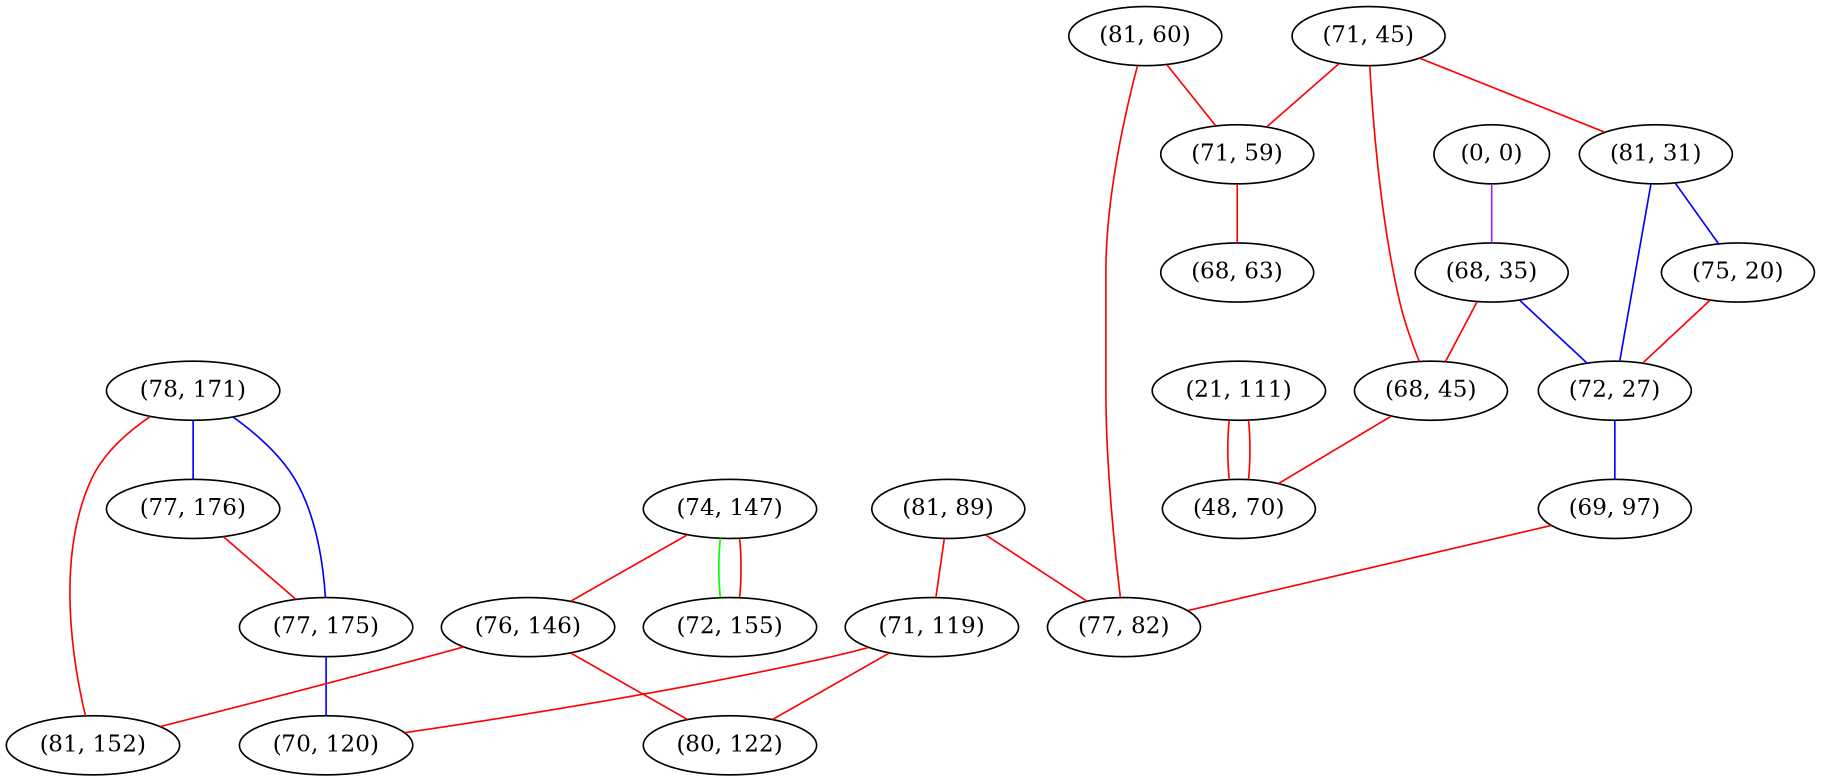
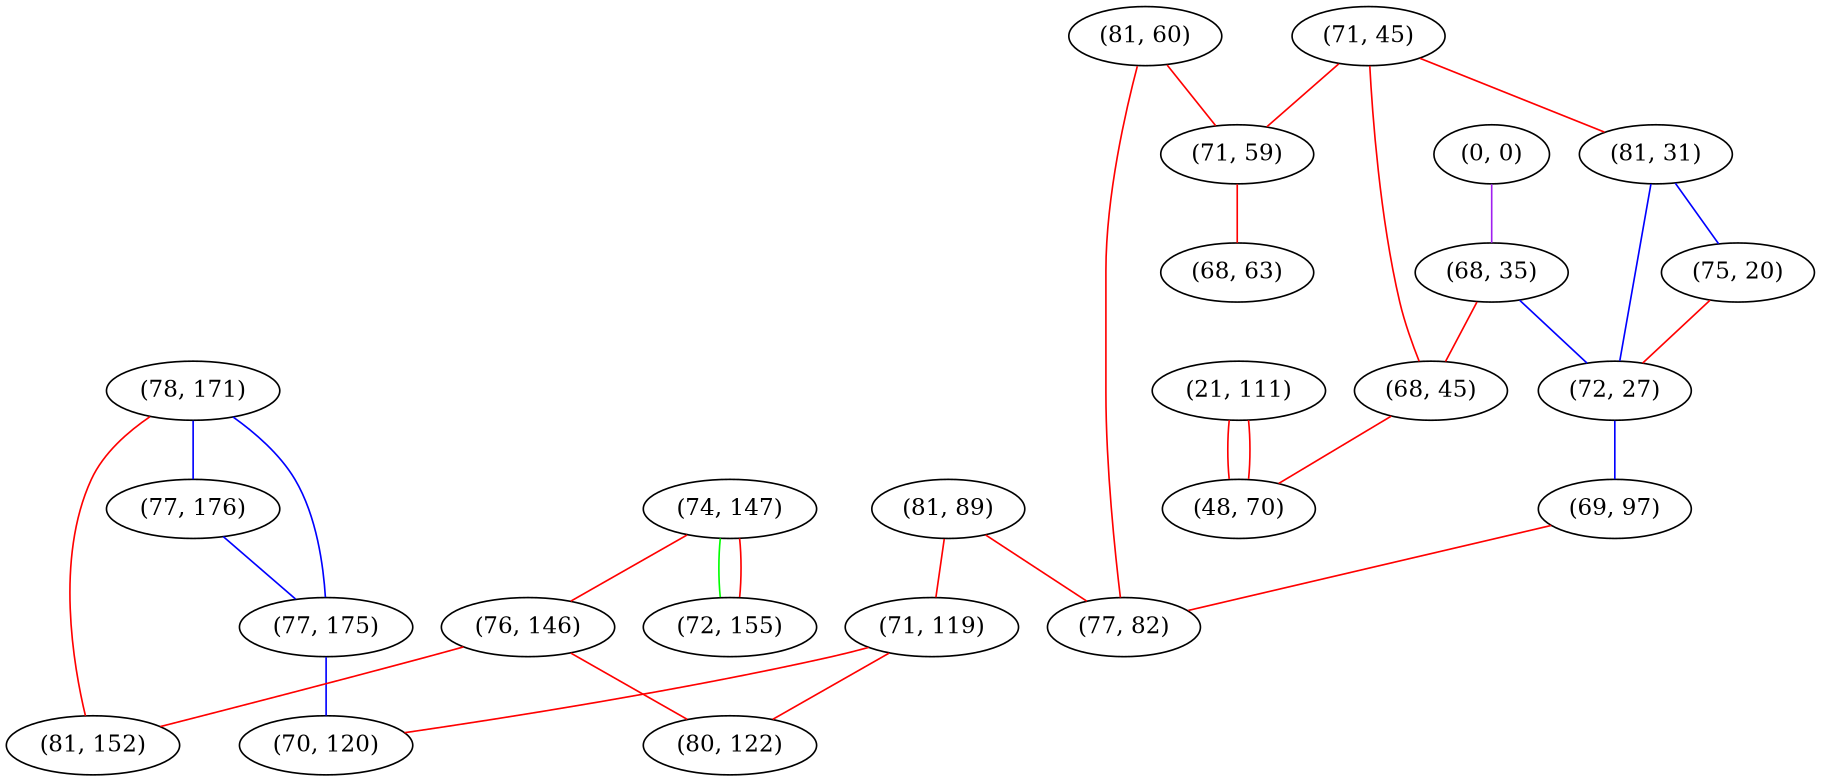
edge "(77, 176)" -- "(77, 175)": color red -> blue
